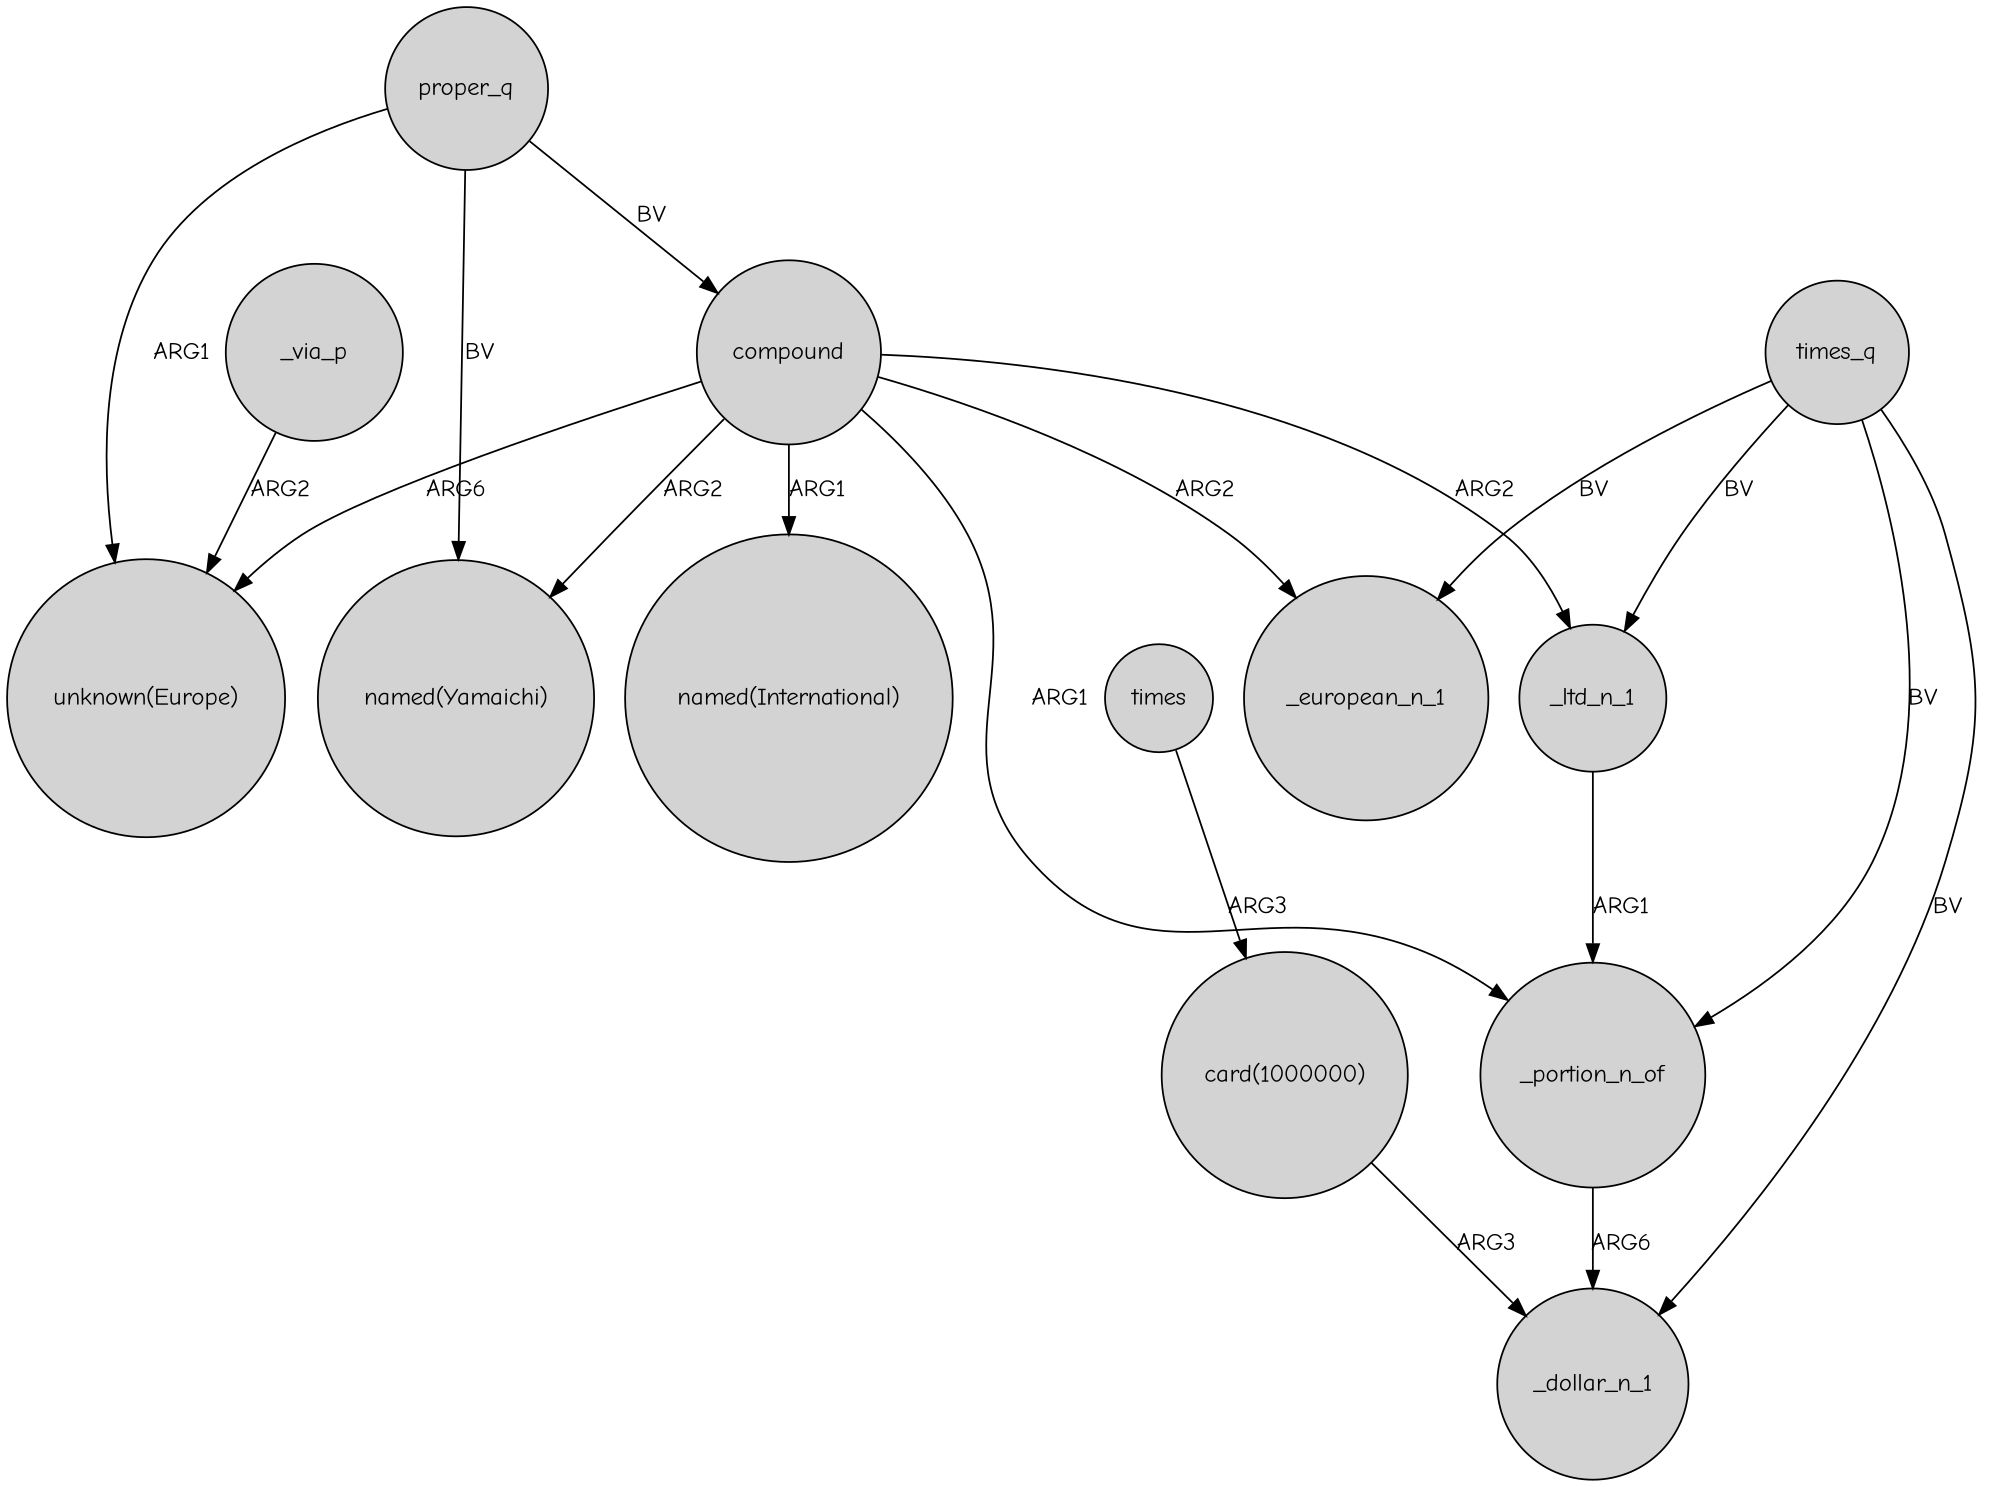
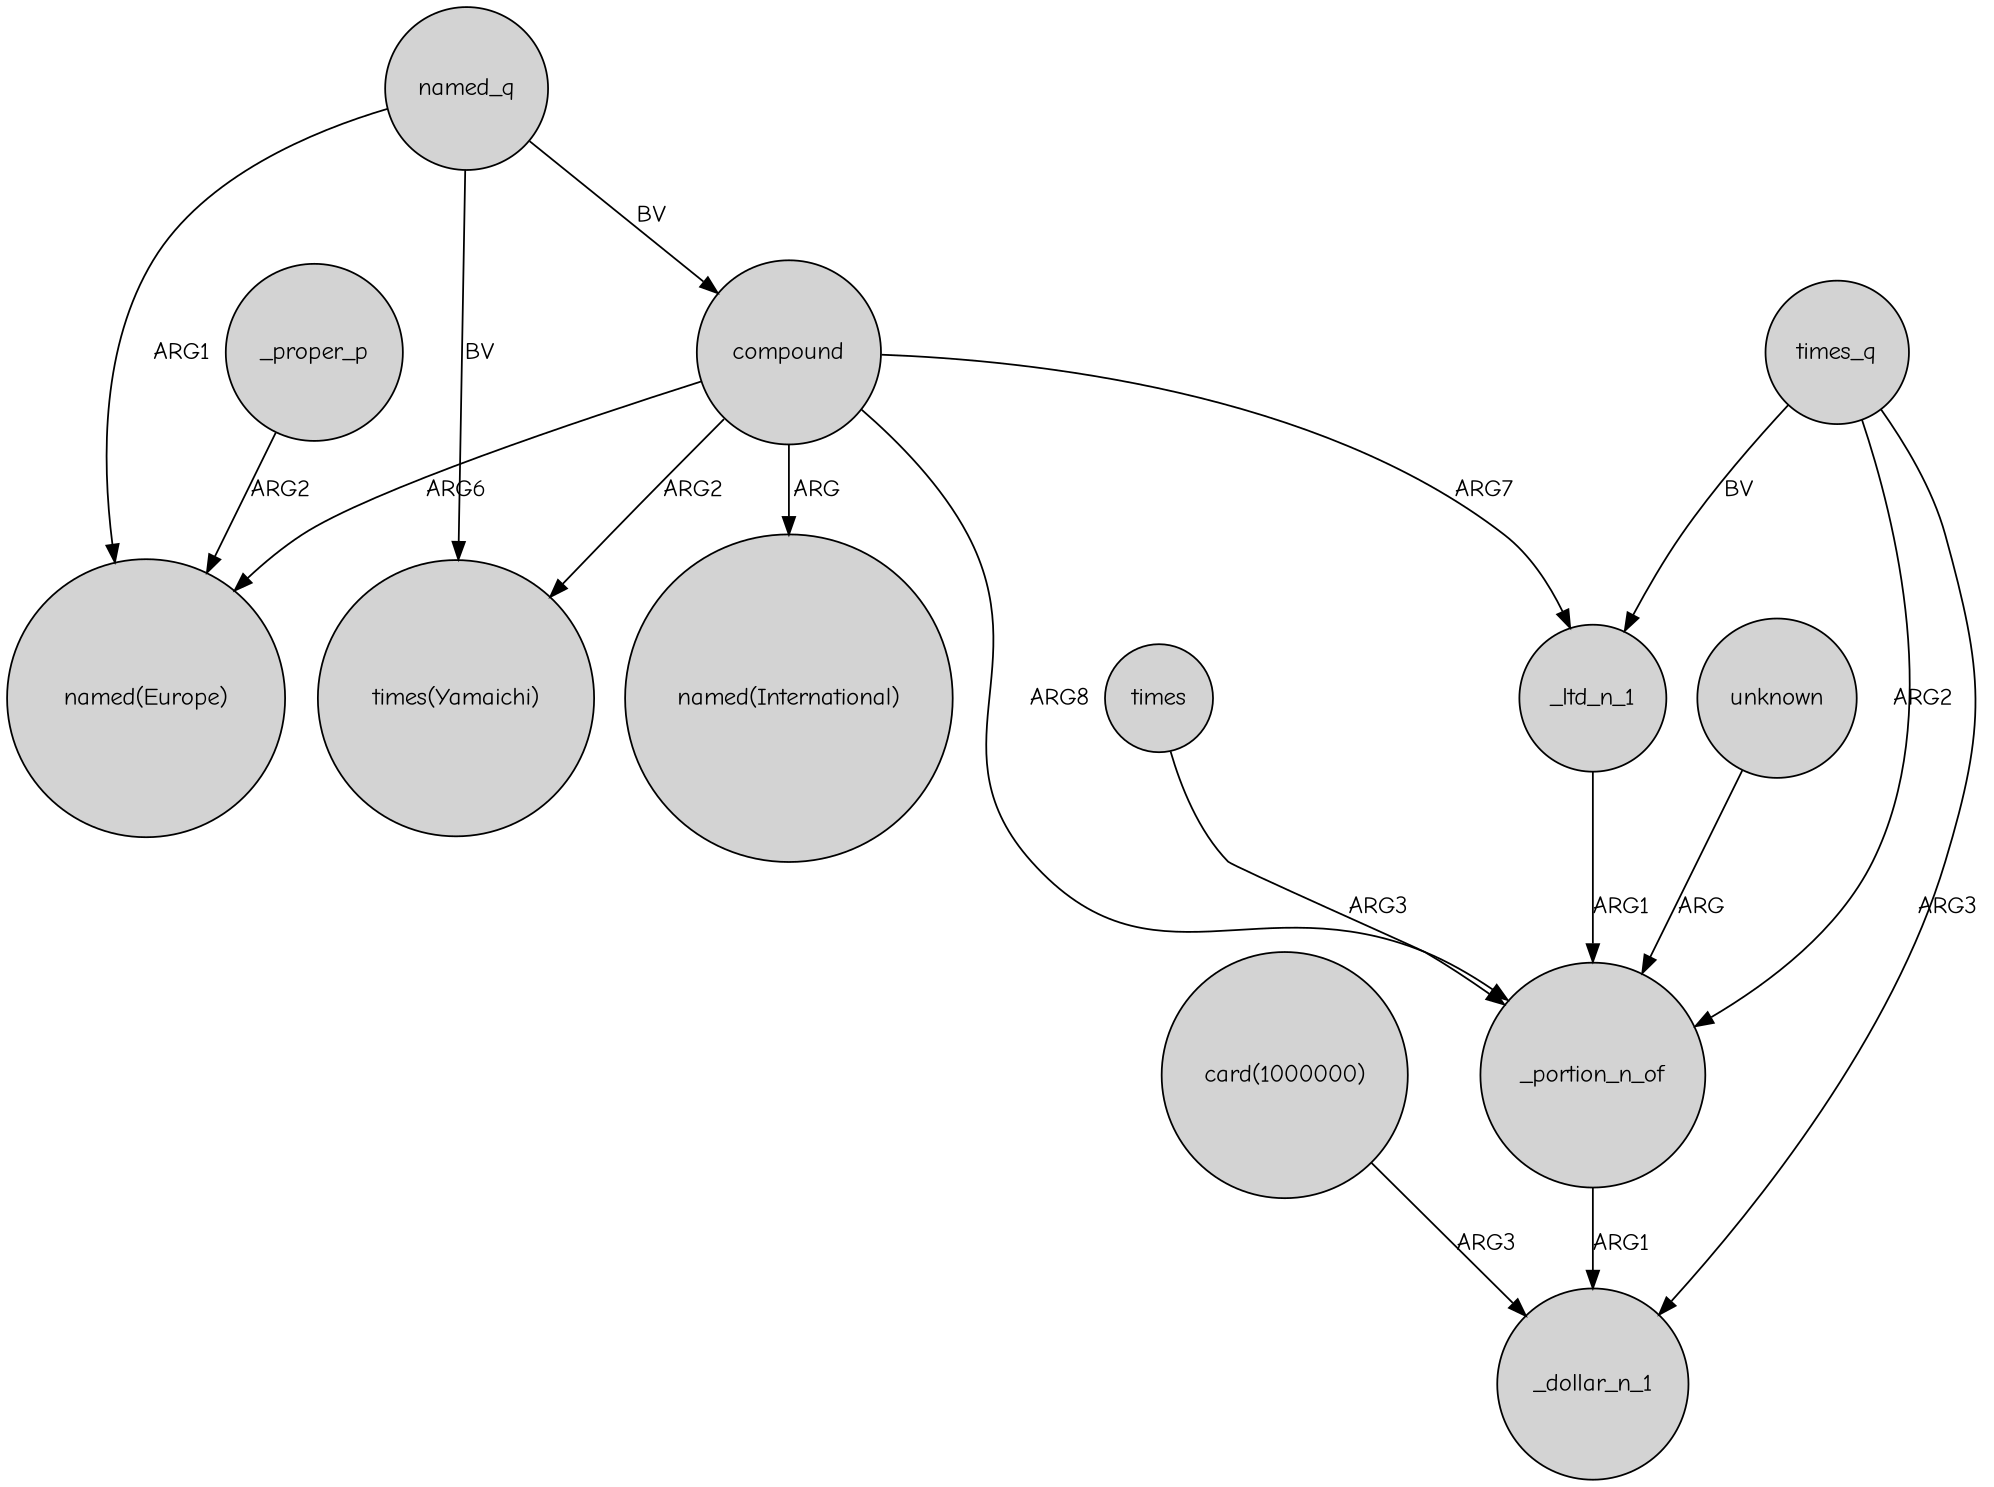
node "proper_q": label "proper_q" -> "named_q"
node "_via_p": label "_via_p" -> "_proper_p"
edge "compound" -> "named(International)": label "ARG1" -> "ARG"
edge "compound" -> "_ltd_n_1": label "ARG2" -> "ARG7"
node "unknown(Europe)": label "unknown(Europe)" -> "named(Europe)"
node "named(Yamaichi)": label "named(Yamaichi)" -> "times(Yamaichi)"
edge "compound" -> "_portion_n_of": label "ARG1" -> "ARG8"
node "_european_n_1": removed
node "unknown": added
edge "times_q" -> "_portion_n_of": label "BV" -> "ARG2"
edge "times" -> "card(1000000)": now "times" -> "_portion_n_of"
edge "times_q" -> "_dollar_n_1": label "BV" -> "ARG3"
edge "_portion_n_of" -> "_dollar_n_1": label "ARG6" -> "ARG1"
